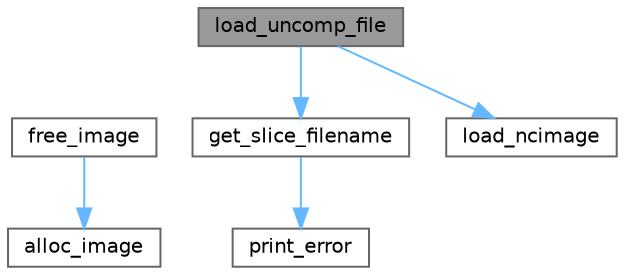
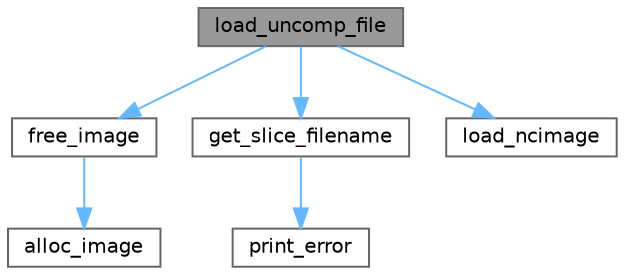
edge "load_uncomp_file" -> "free_image": added
